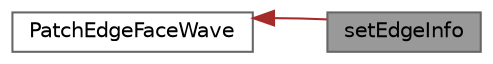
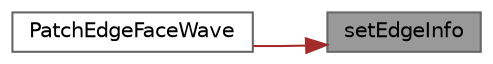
edge "setEdgeInfo" -> "PatchEdgeFaceWave": reversed
